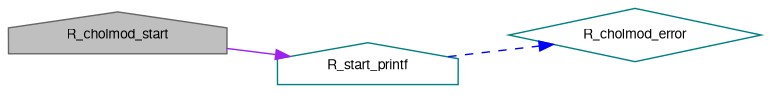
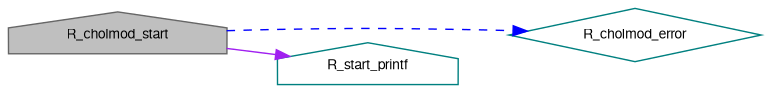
edge "R_start_printf" -> "R_cholmod_error": now "R_cholmod_start" -> "R_cholmod_error"
